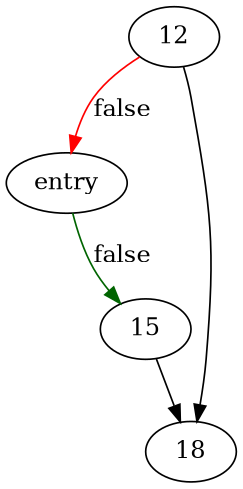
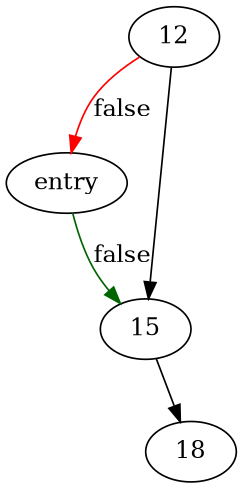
edge "12" -> "18": now "12" -> "15"
